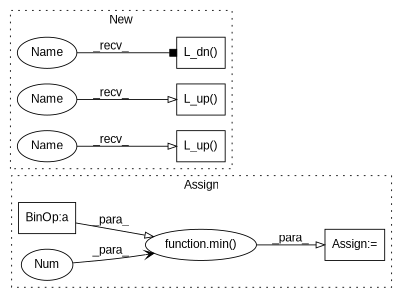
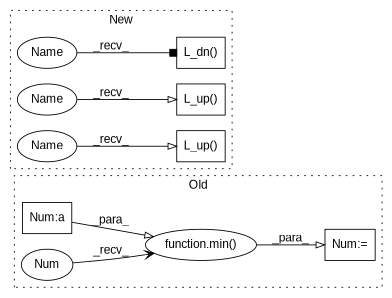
cluster "Assign": label "Assign" -> "Old"
node "BinOp:a": label "BinOp:a" -> "Num:a"
node "Assign:=": label "Assign:=" -> "Num:="
edge "Num" -> "function.min()": label "_para_" -> "_recv_"
